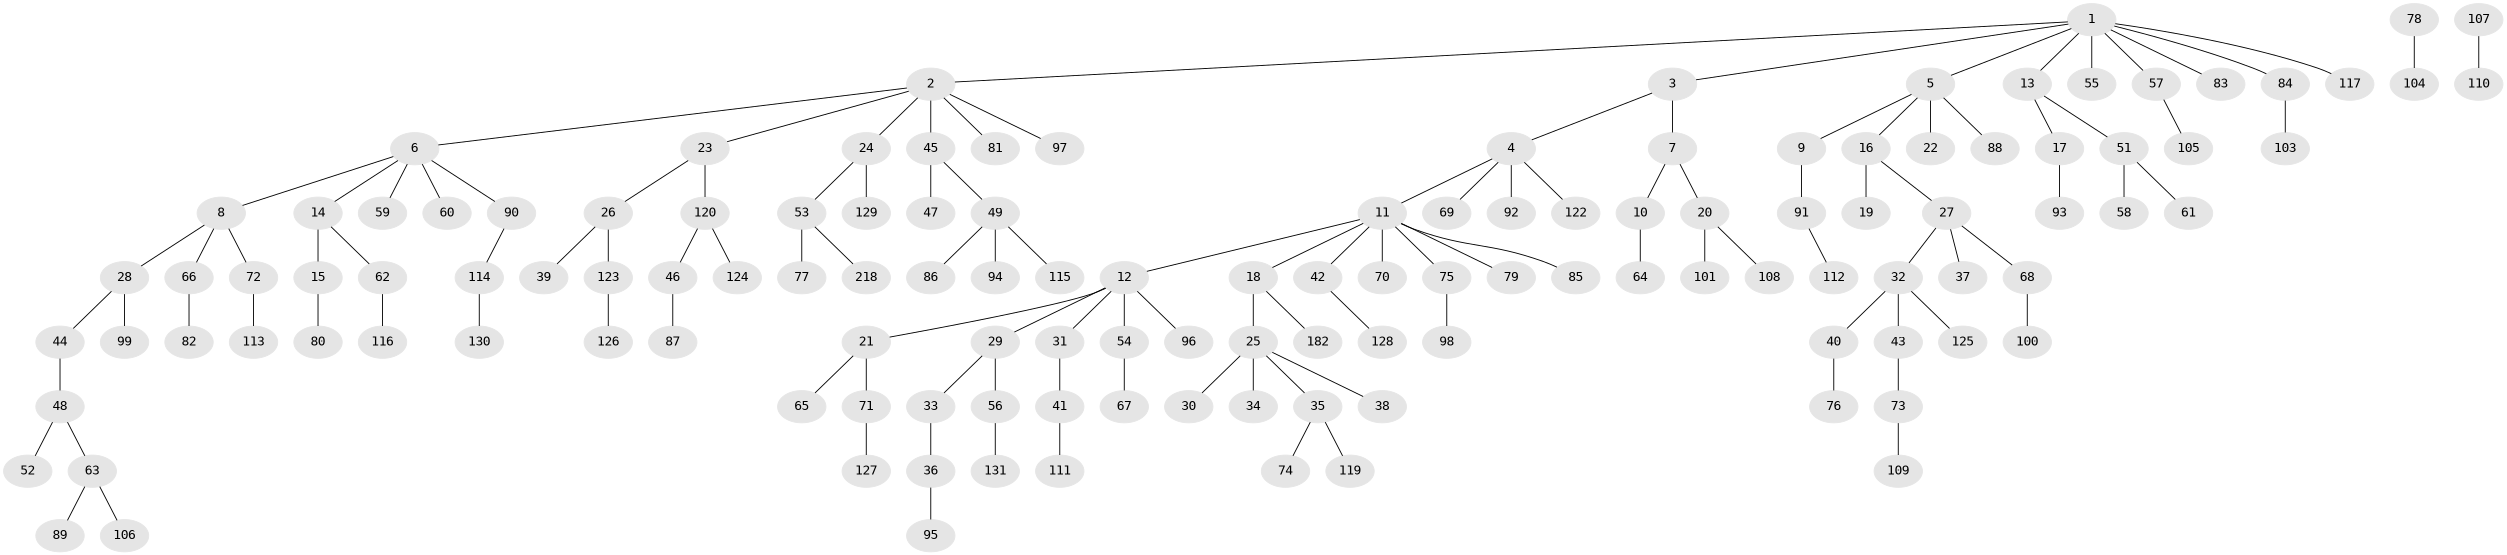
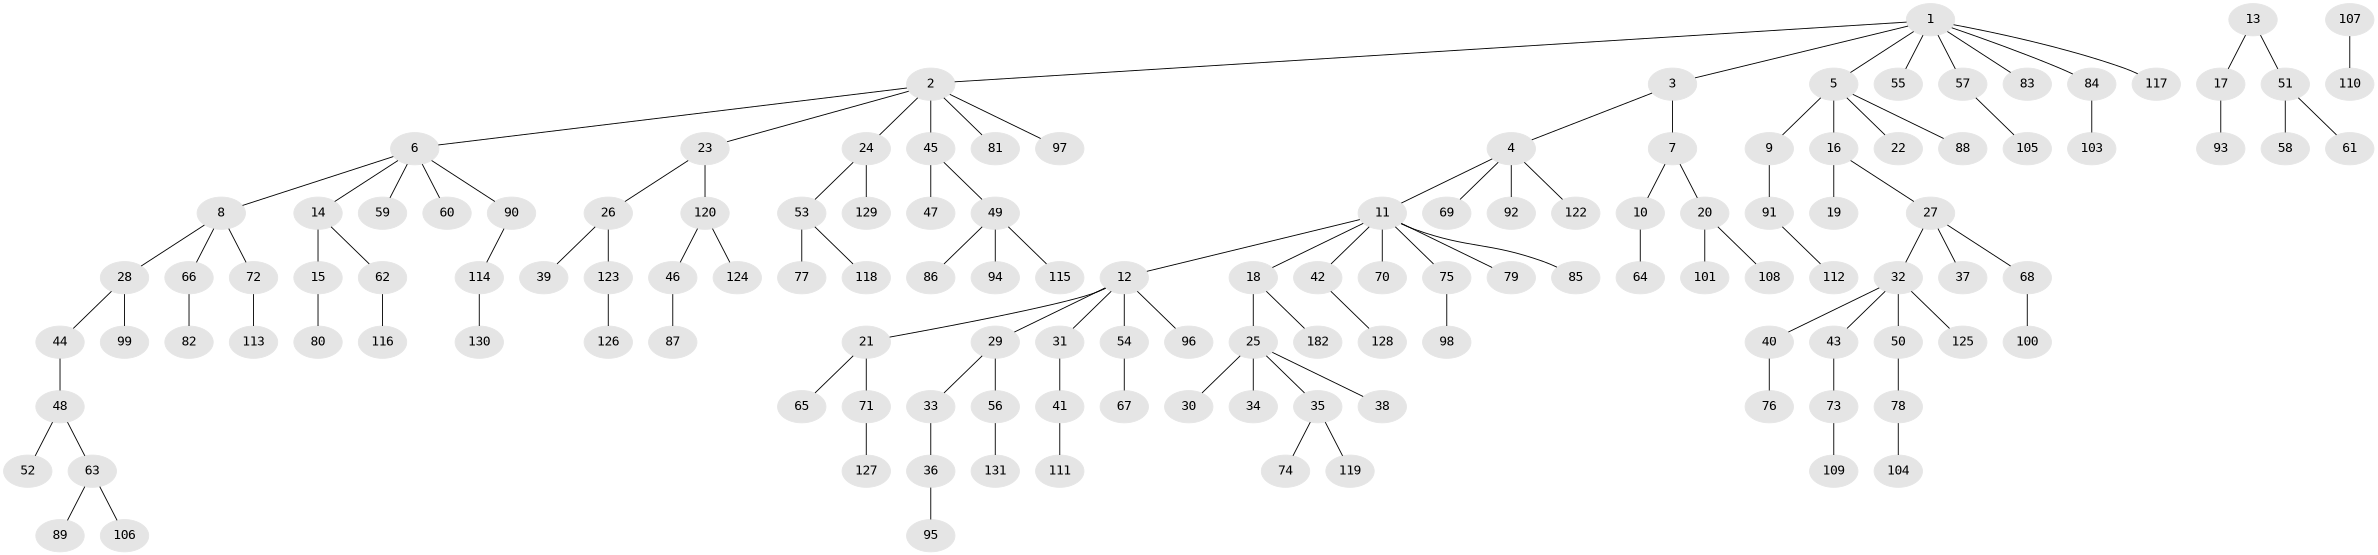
edge "1" -- "13": removed
node "218": label "218" -> "118"
node "50": added
